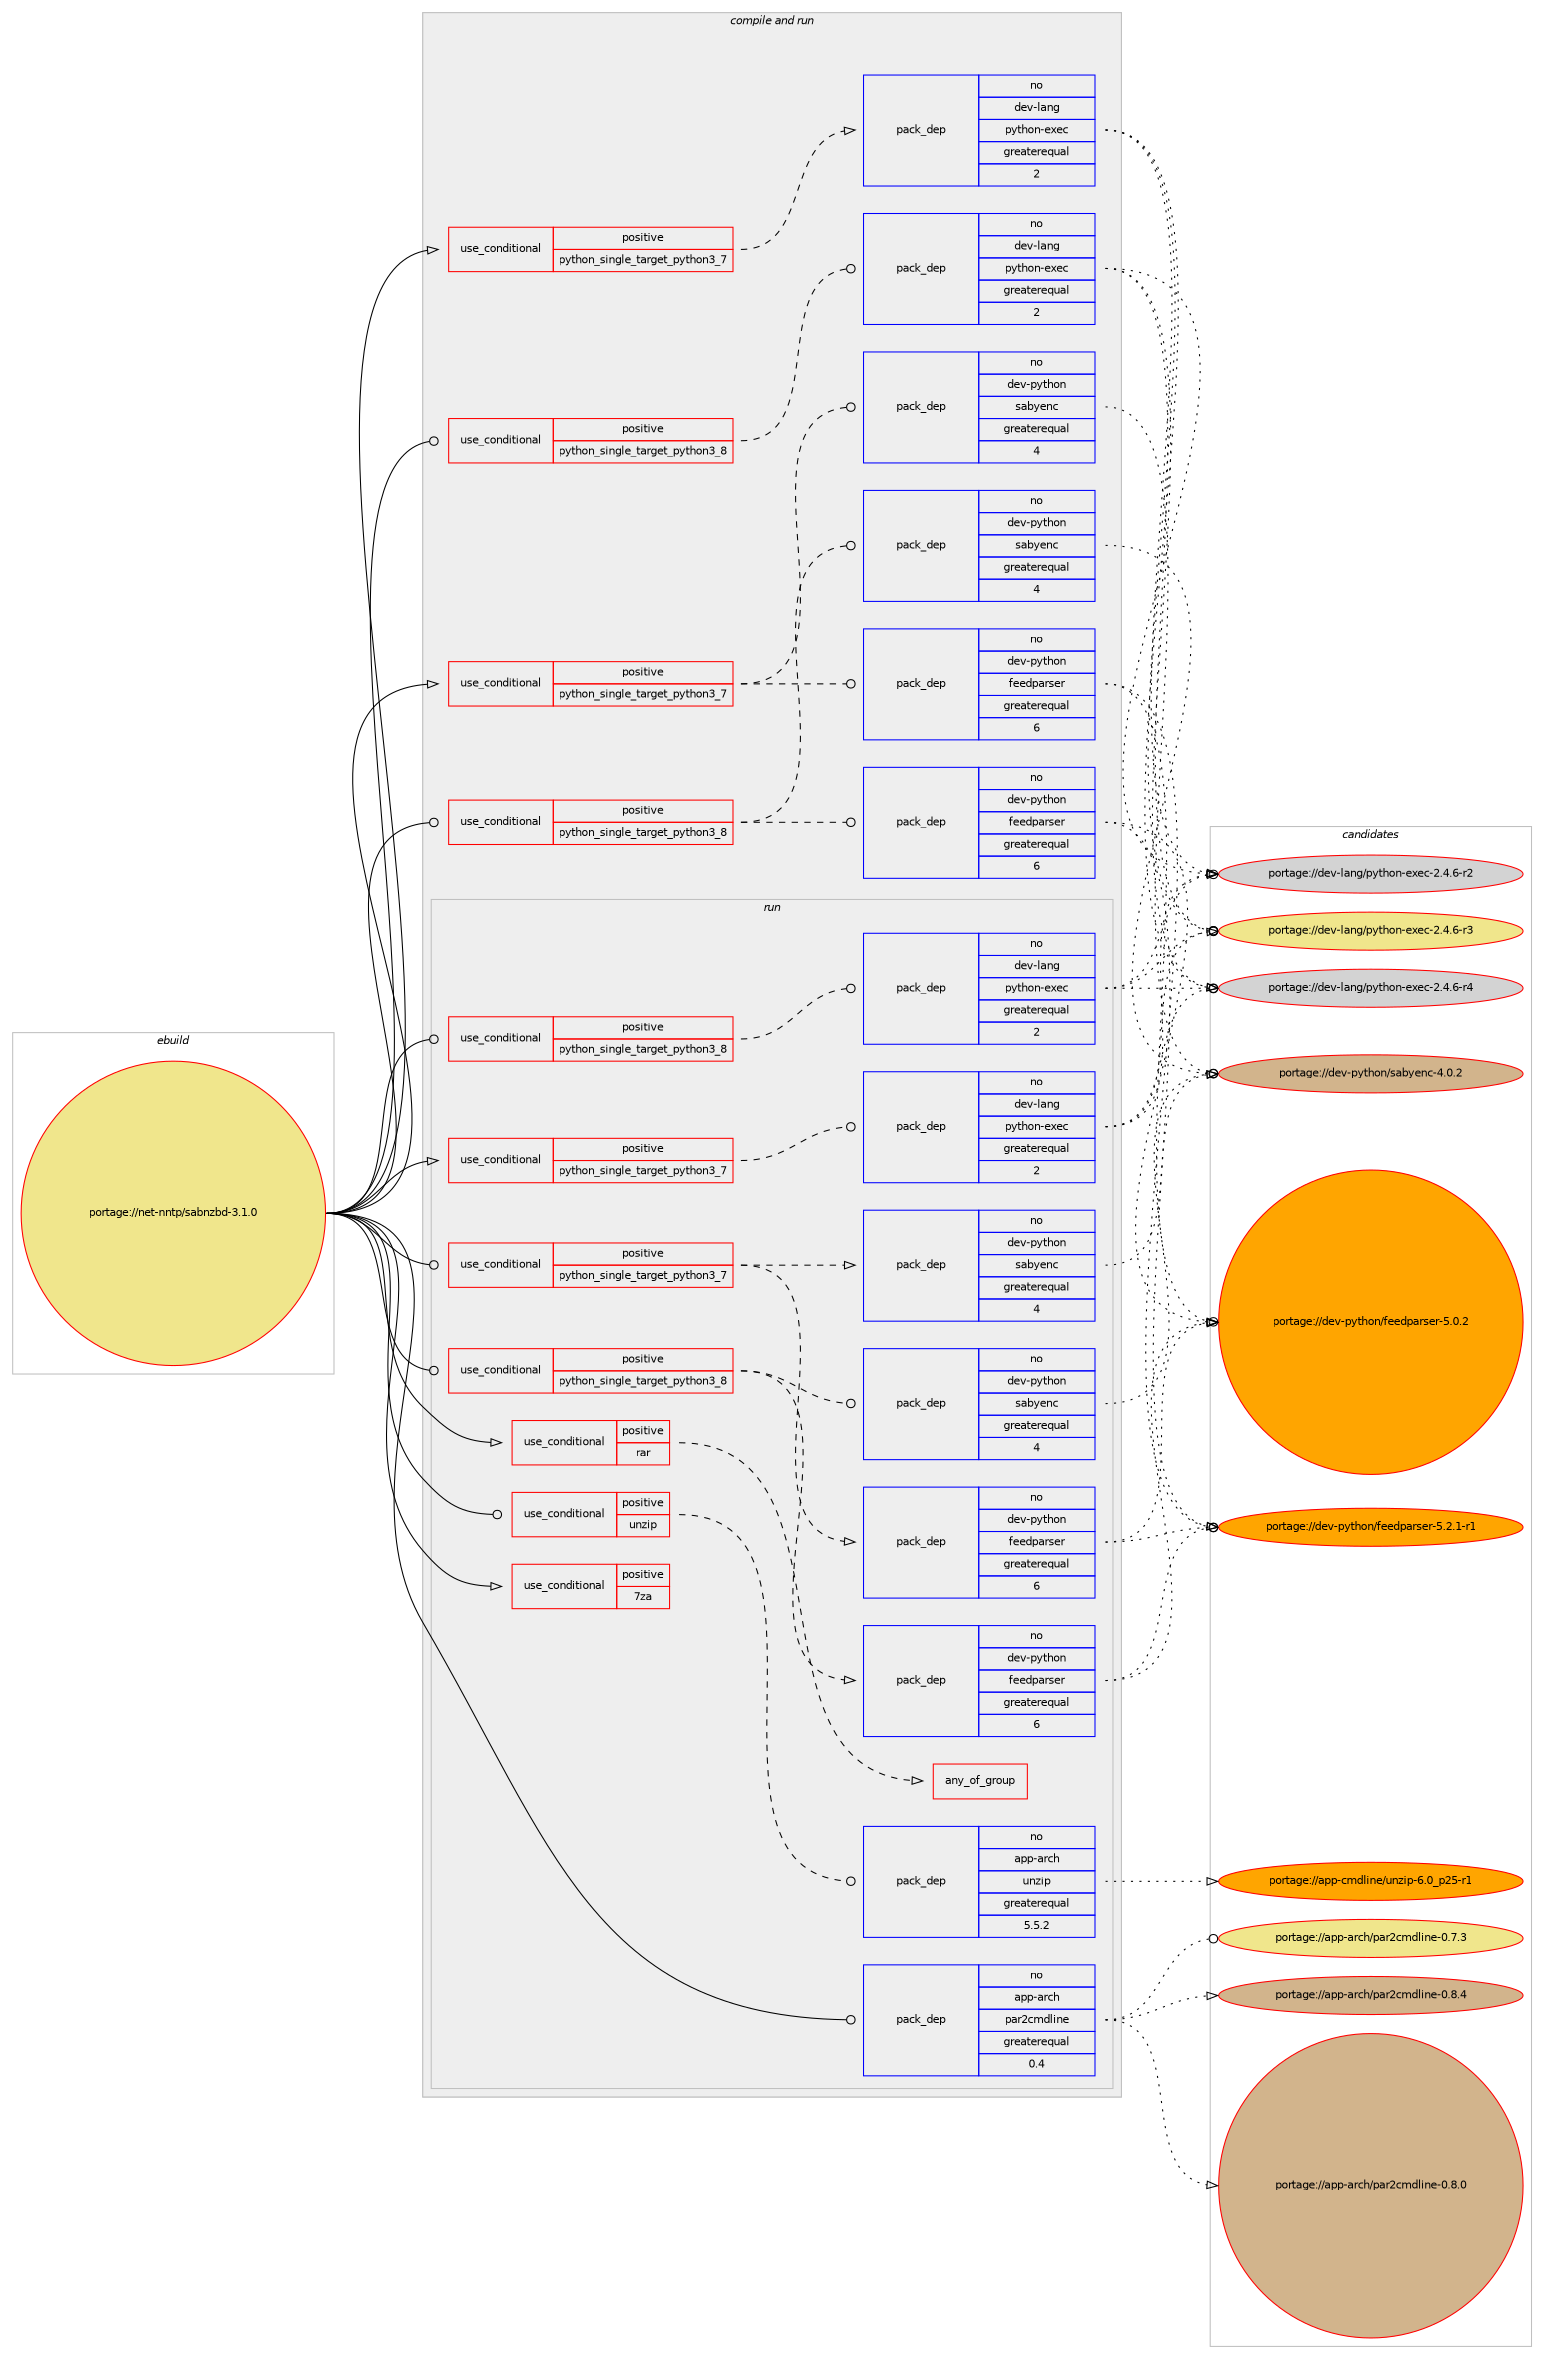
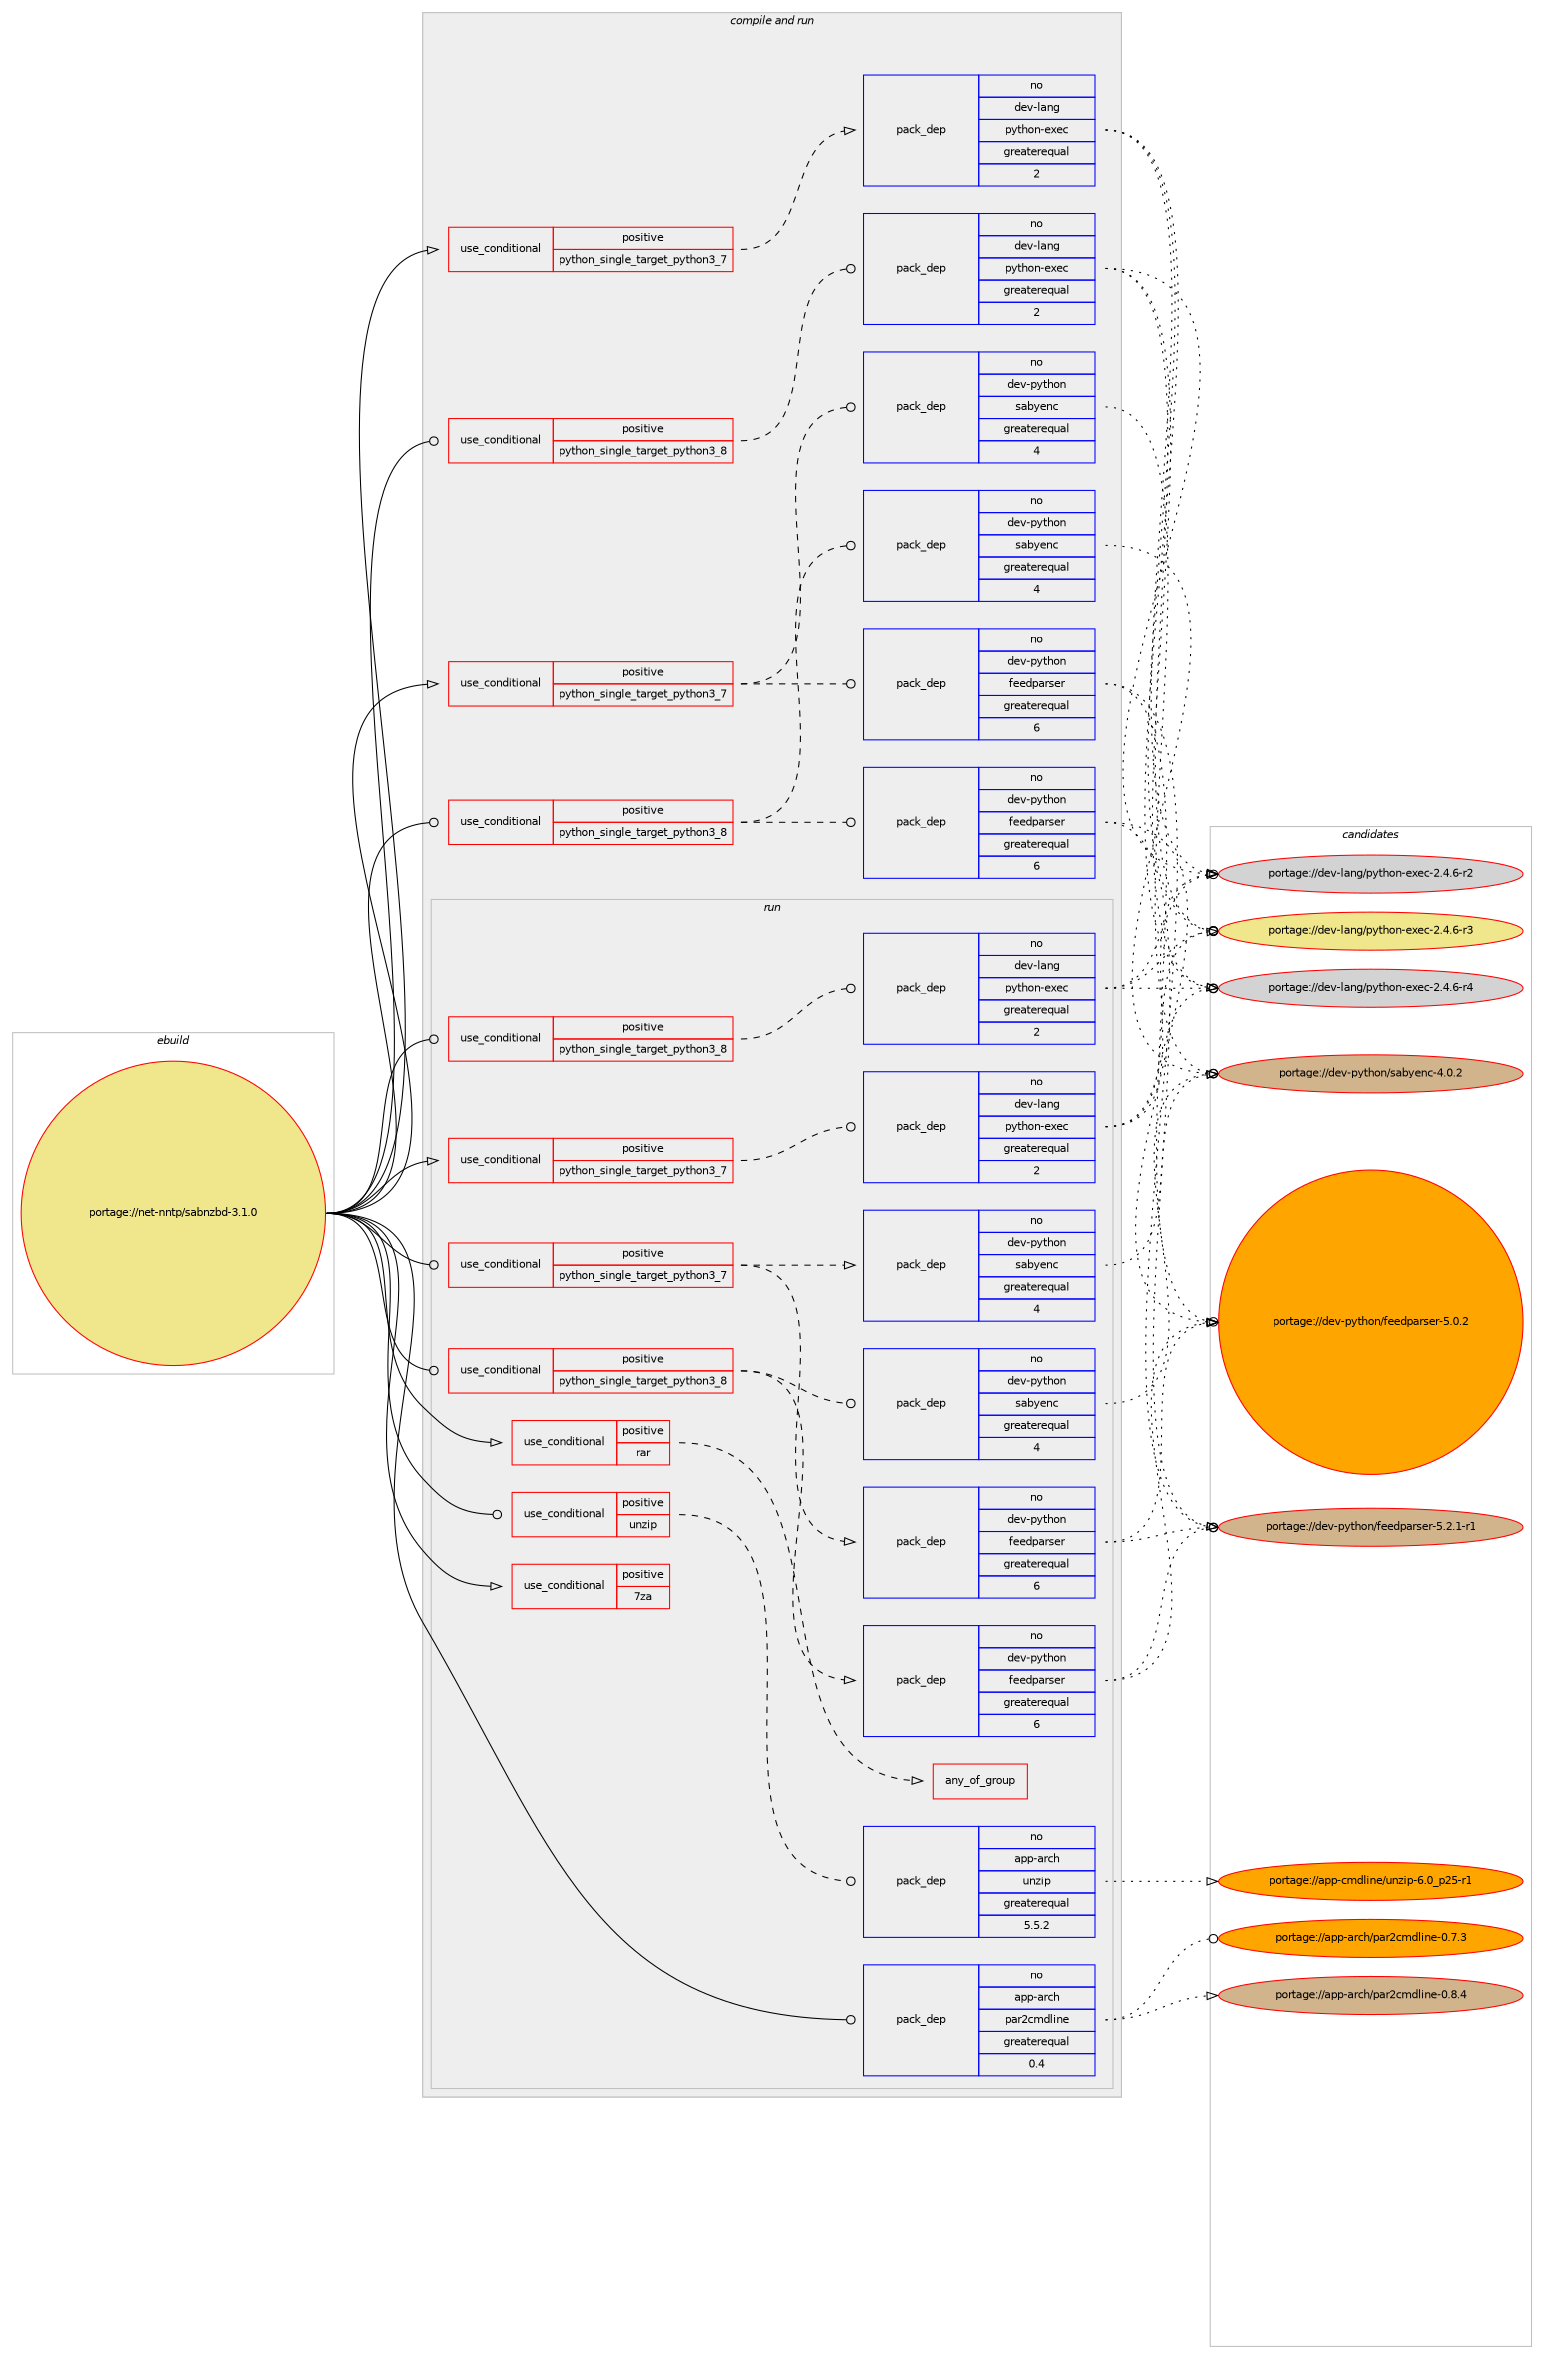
node "portage://dev-python/feedparser-5.2.1-r1": fillcolor orange -> tan
node "portage://app-arch/par2cmdline-0.7.3": fillcolor khaki -> orange
node "portage://app-arch/par2cmdline-0.8.0": removed
